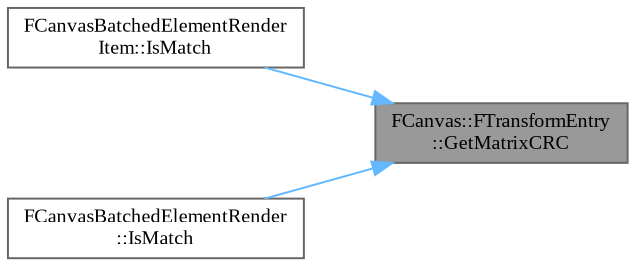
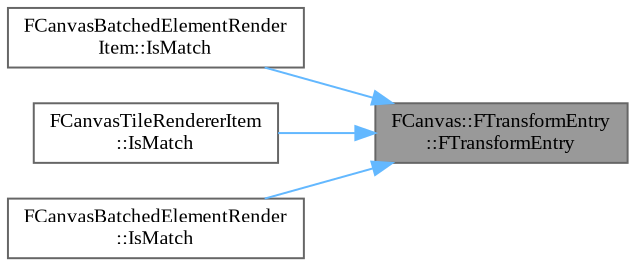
node "FCanvasTileRendererItem ::IsMatch": added
node "FCanvas::FTransformEntry ::GetMatrixCRC": label "FCanvas::FTransformEntry ::GetMatrixCRC" -> "FCanvas::FTransformEntry ::FTransformEntry"
